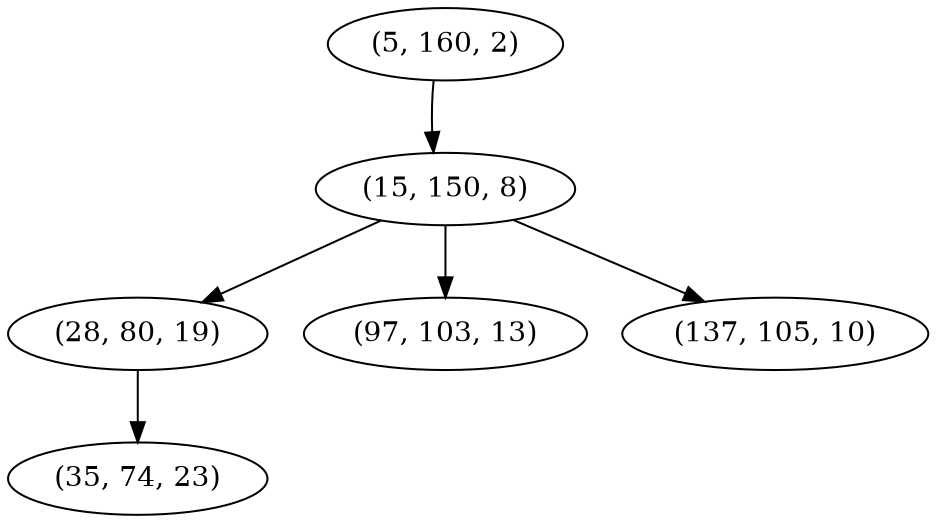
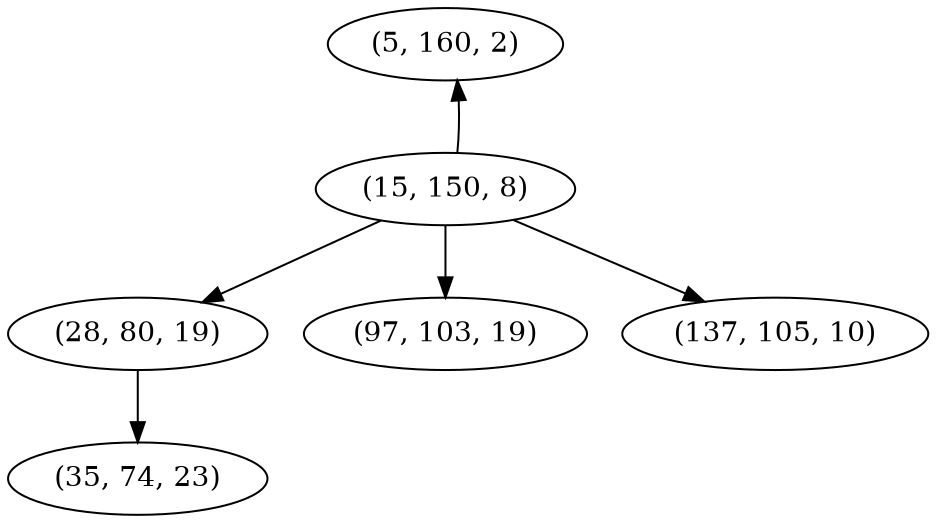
edge "(5, 160, 2)" -> "(15, 150, 8)": reversed
node "(97, 103, 13)": label "(97, 103, 13)" -> "(97, 103, 19)"
